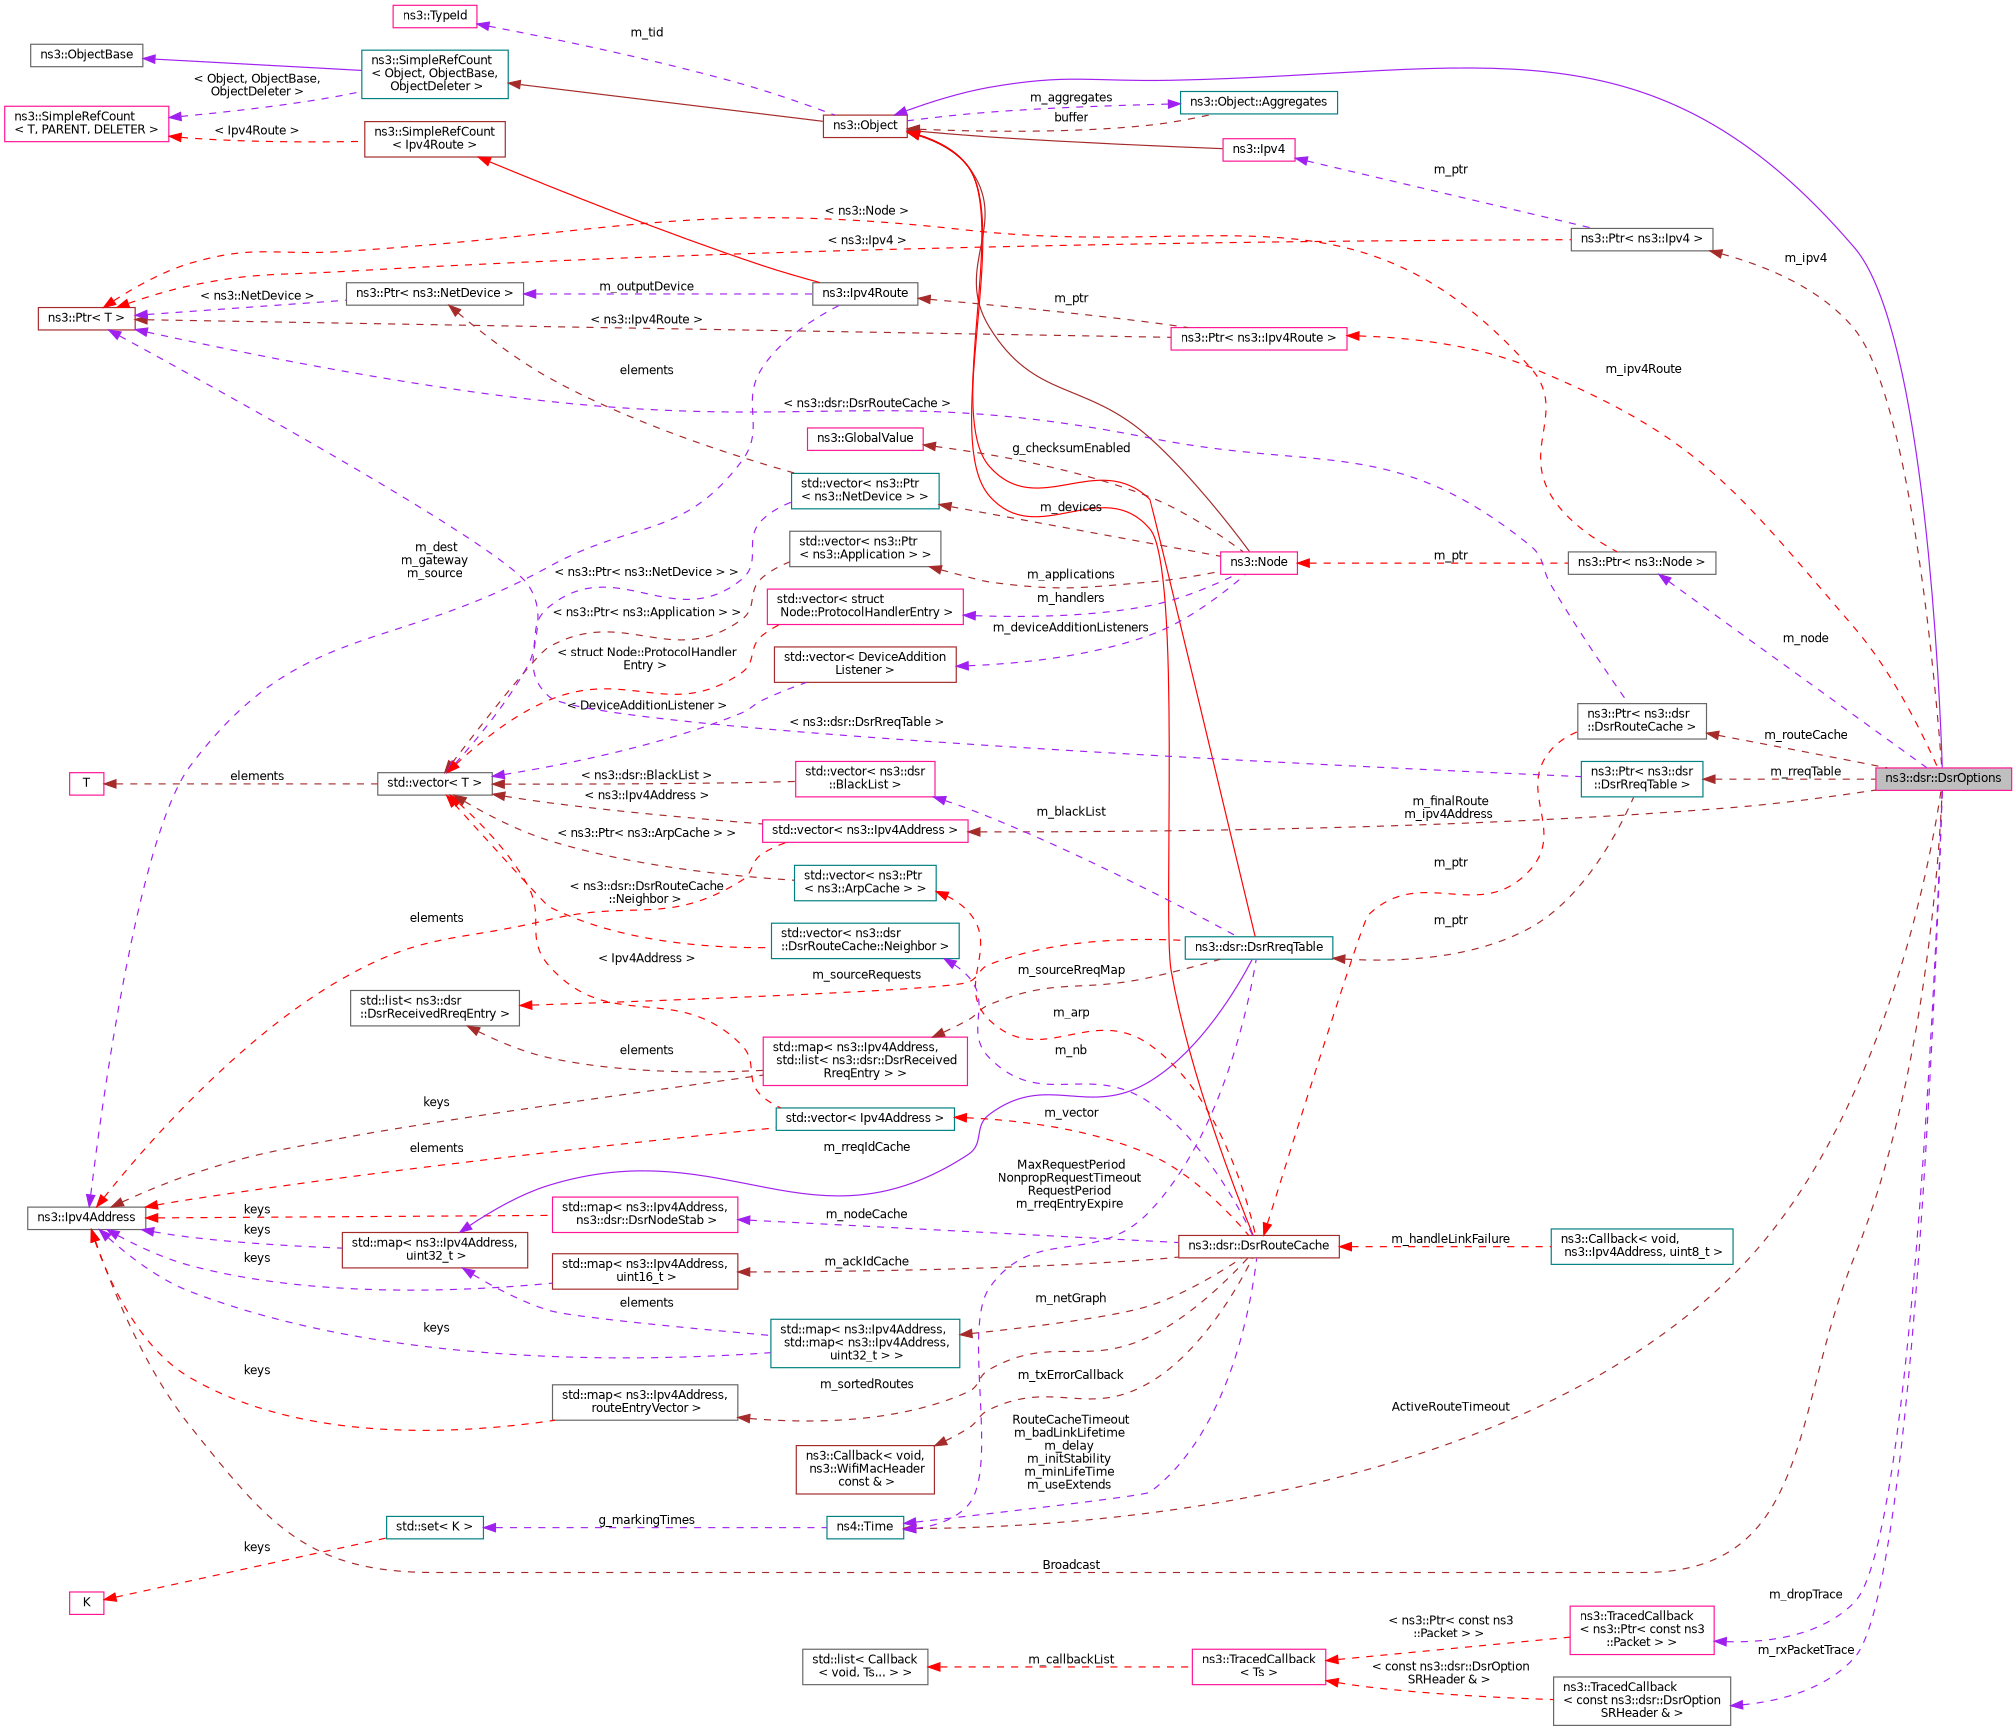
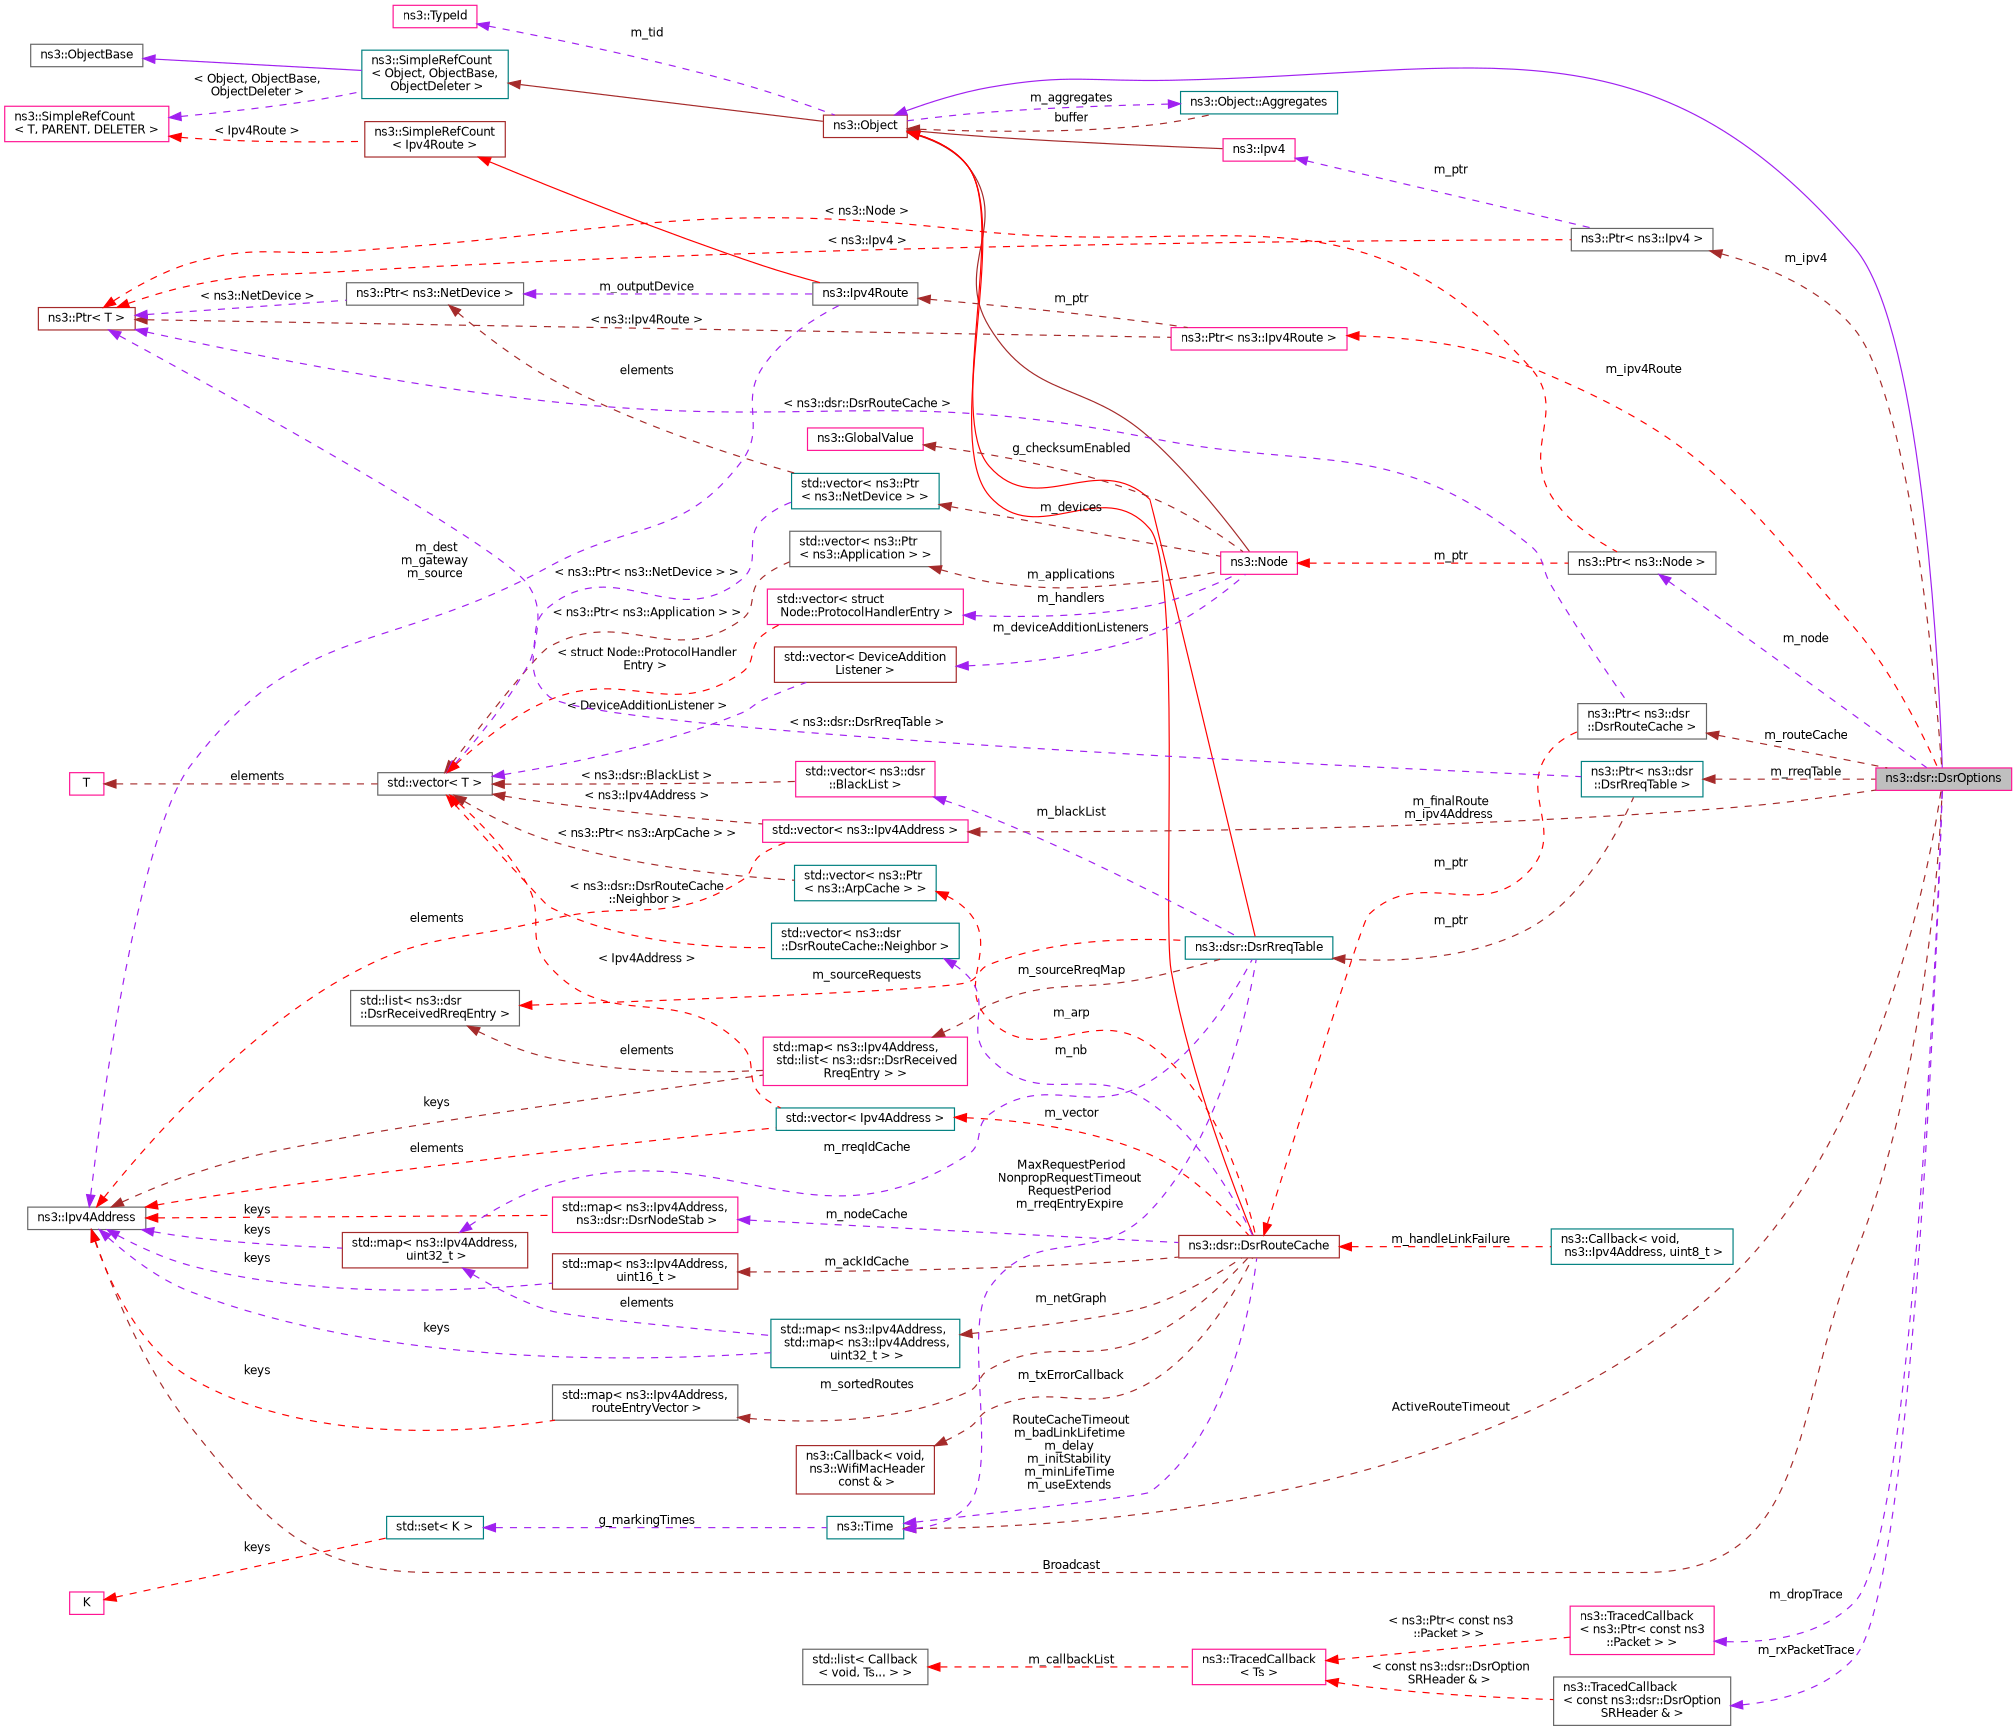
edge "ns3::dsr::DsrRreqTable" -> "std::map< ns3::Ipv4Address, uint32_t >": style solid -> dashed
node "ns4::Time": label "ns4::Time" -> "ns3::Time"
